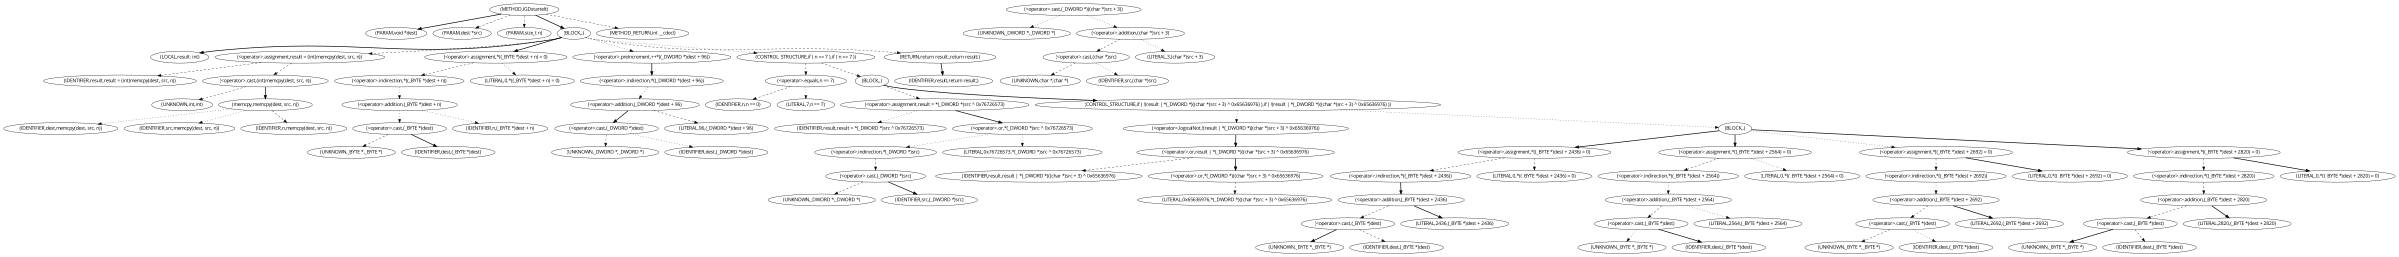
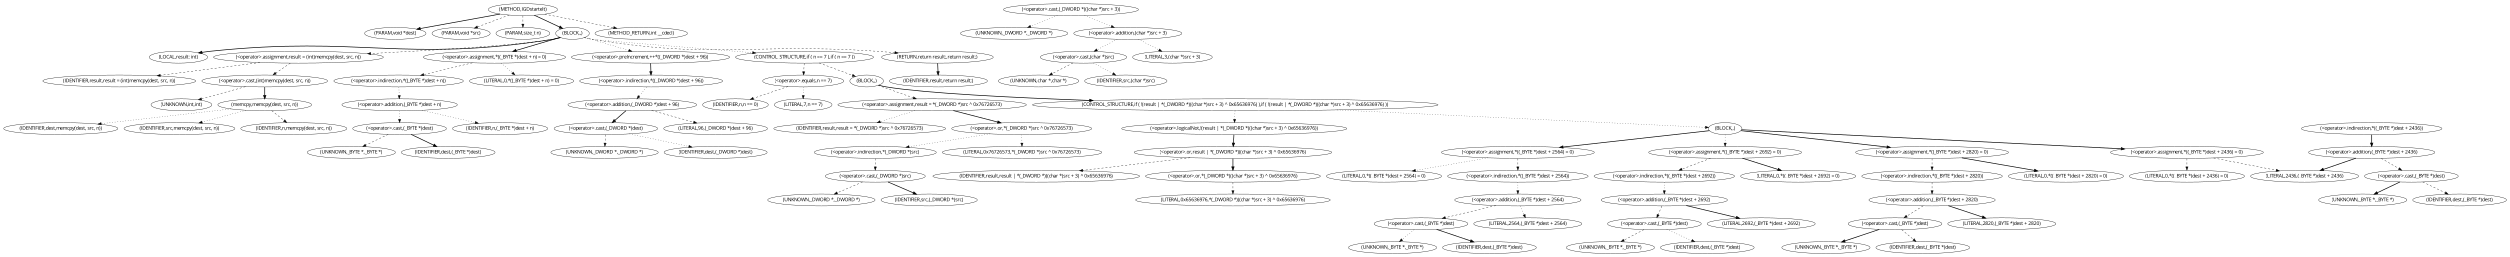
node "(PARAM,dest *src)": label "(PARAM,dest *src)" -> "(PARAM,void *src)"
edge "(<operator>.addition,(char *)src + 3)" -> "(<operator>.cast,(char *)src)": style dashed -> dotted
edge "(<operator>.assignment,*((_BYTE *)dest + 2436) = 0)" -> "(<operator>.indirection,*((_BYTE *)dest + 2436))": now "(<operator>.assignment,*((_BYTE *)dest + 2436) = 0)" -> "(LITERAL,2436,(_BYTE *)dest + 2436)"
